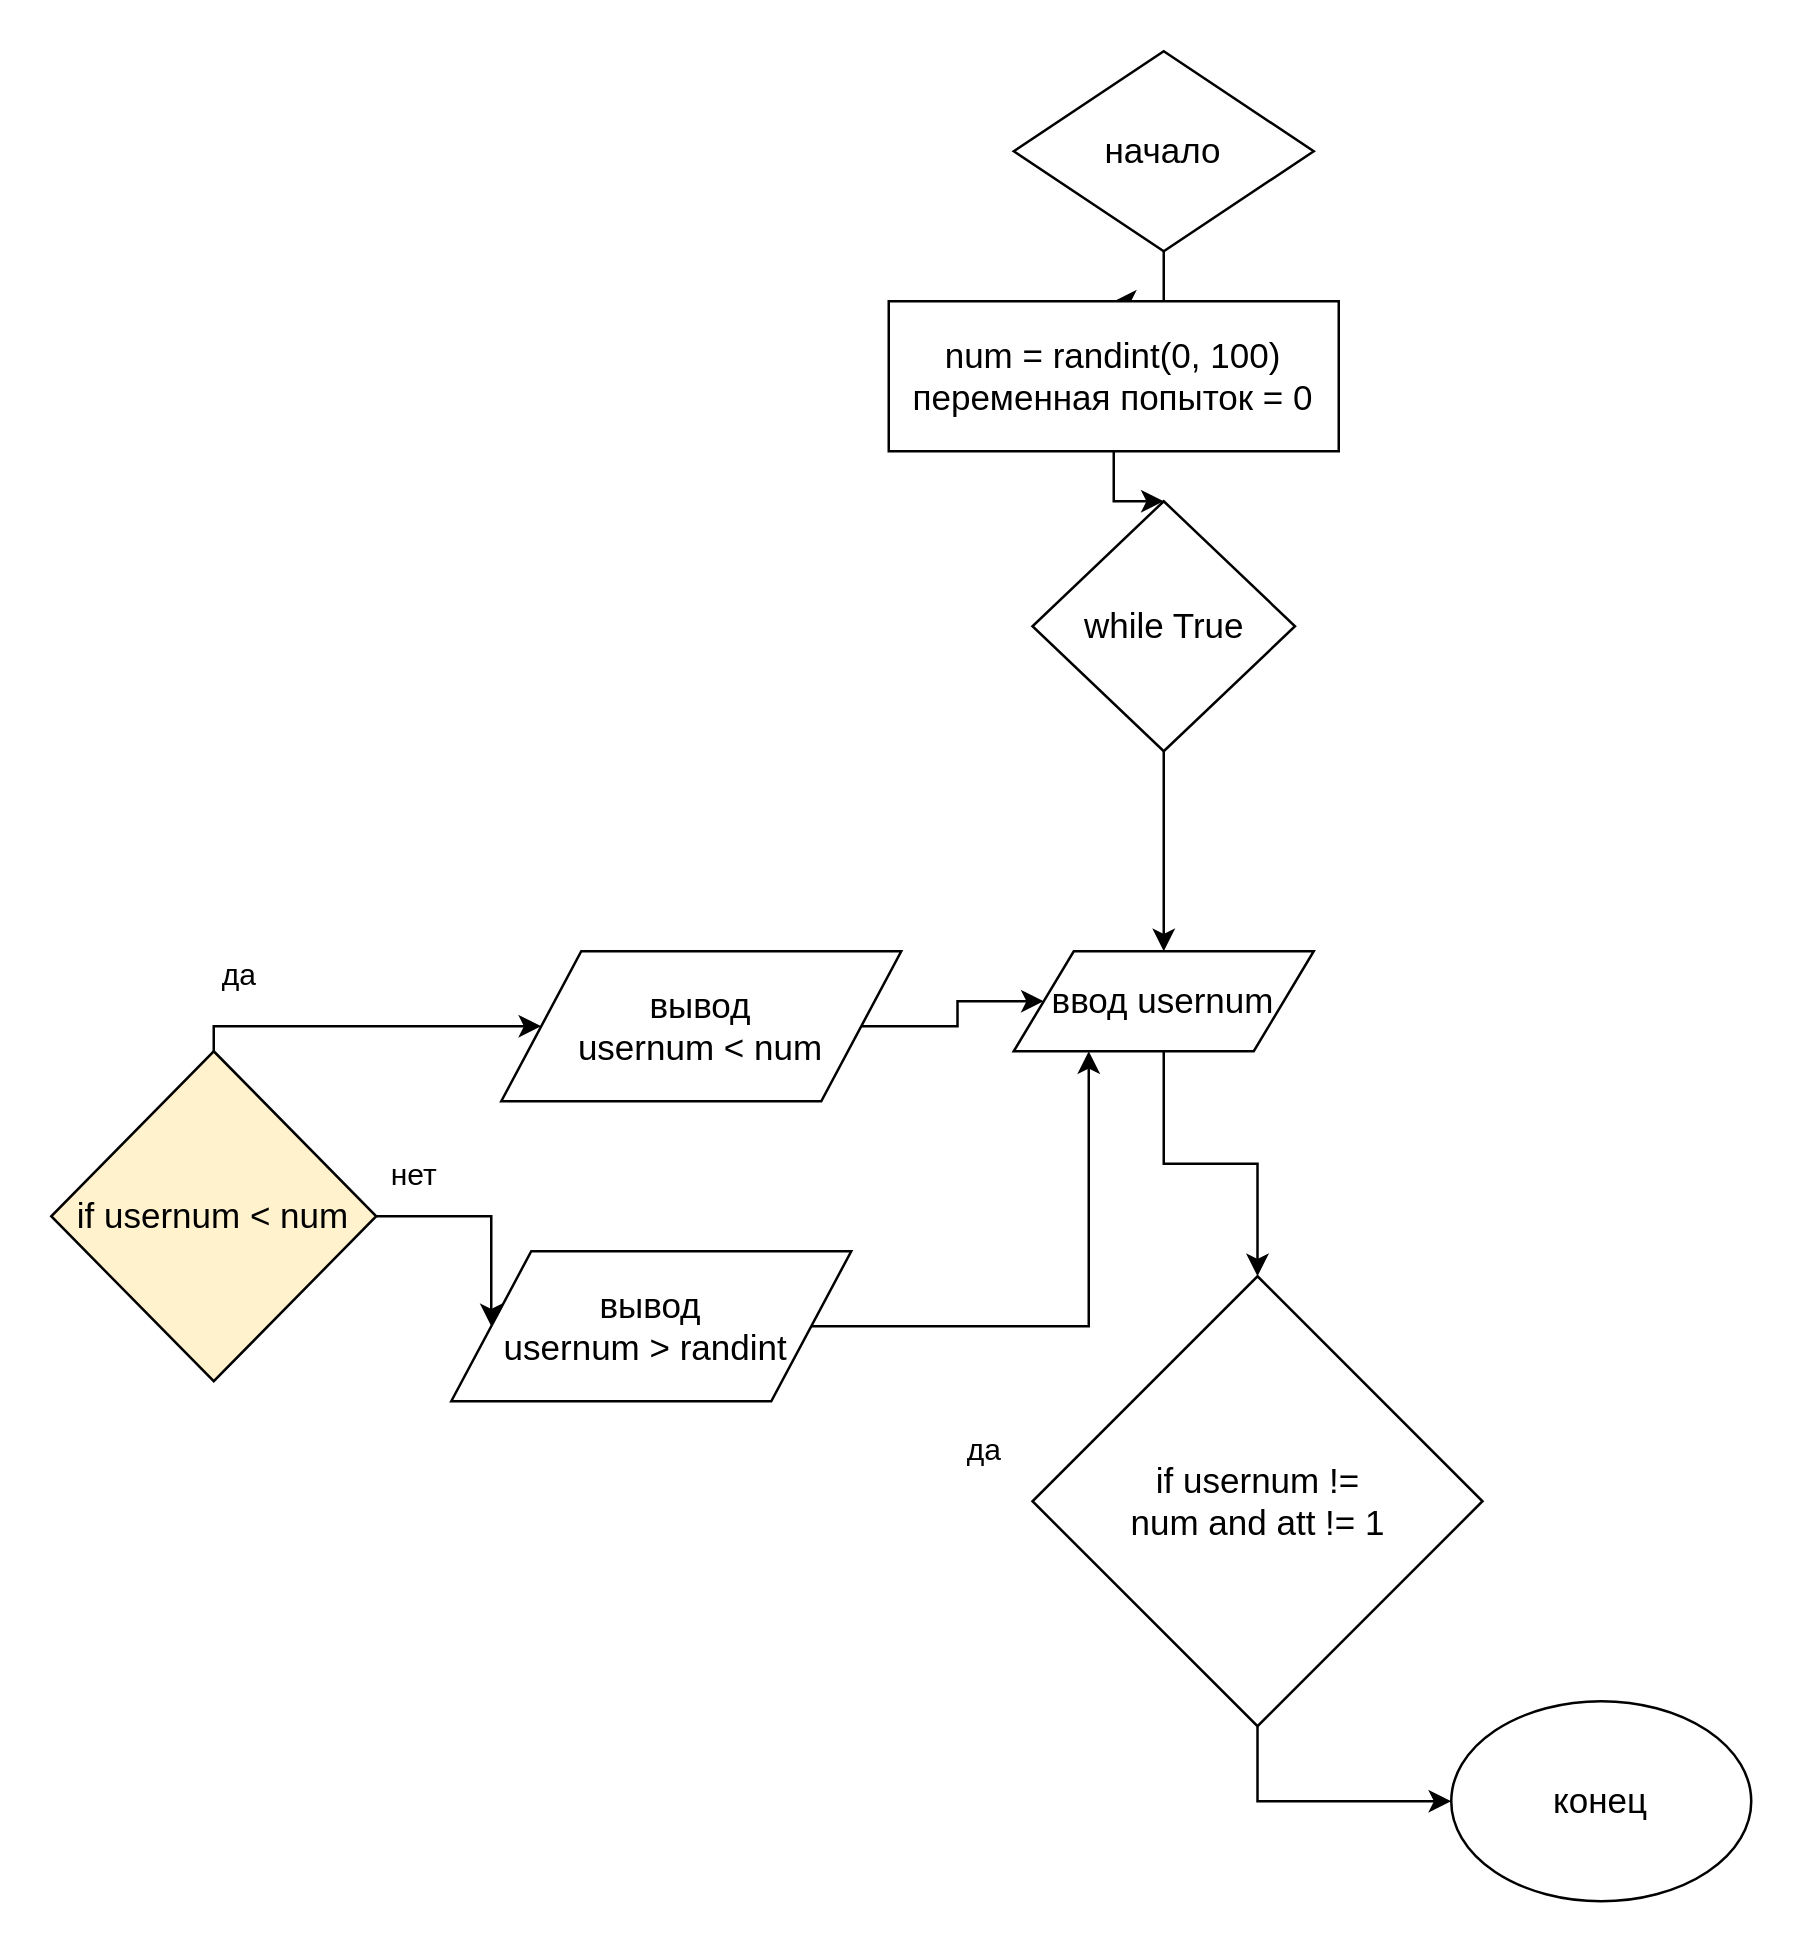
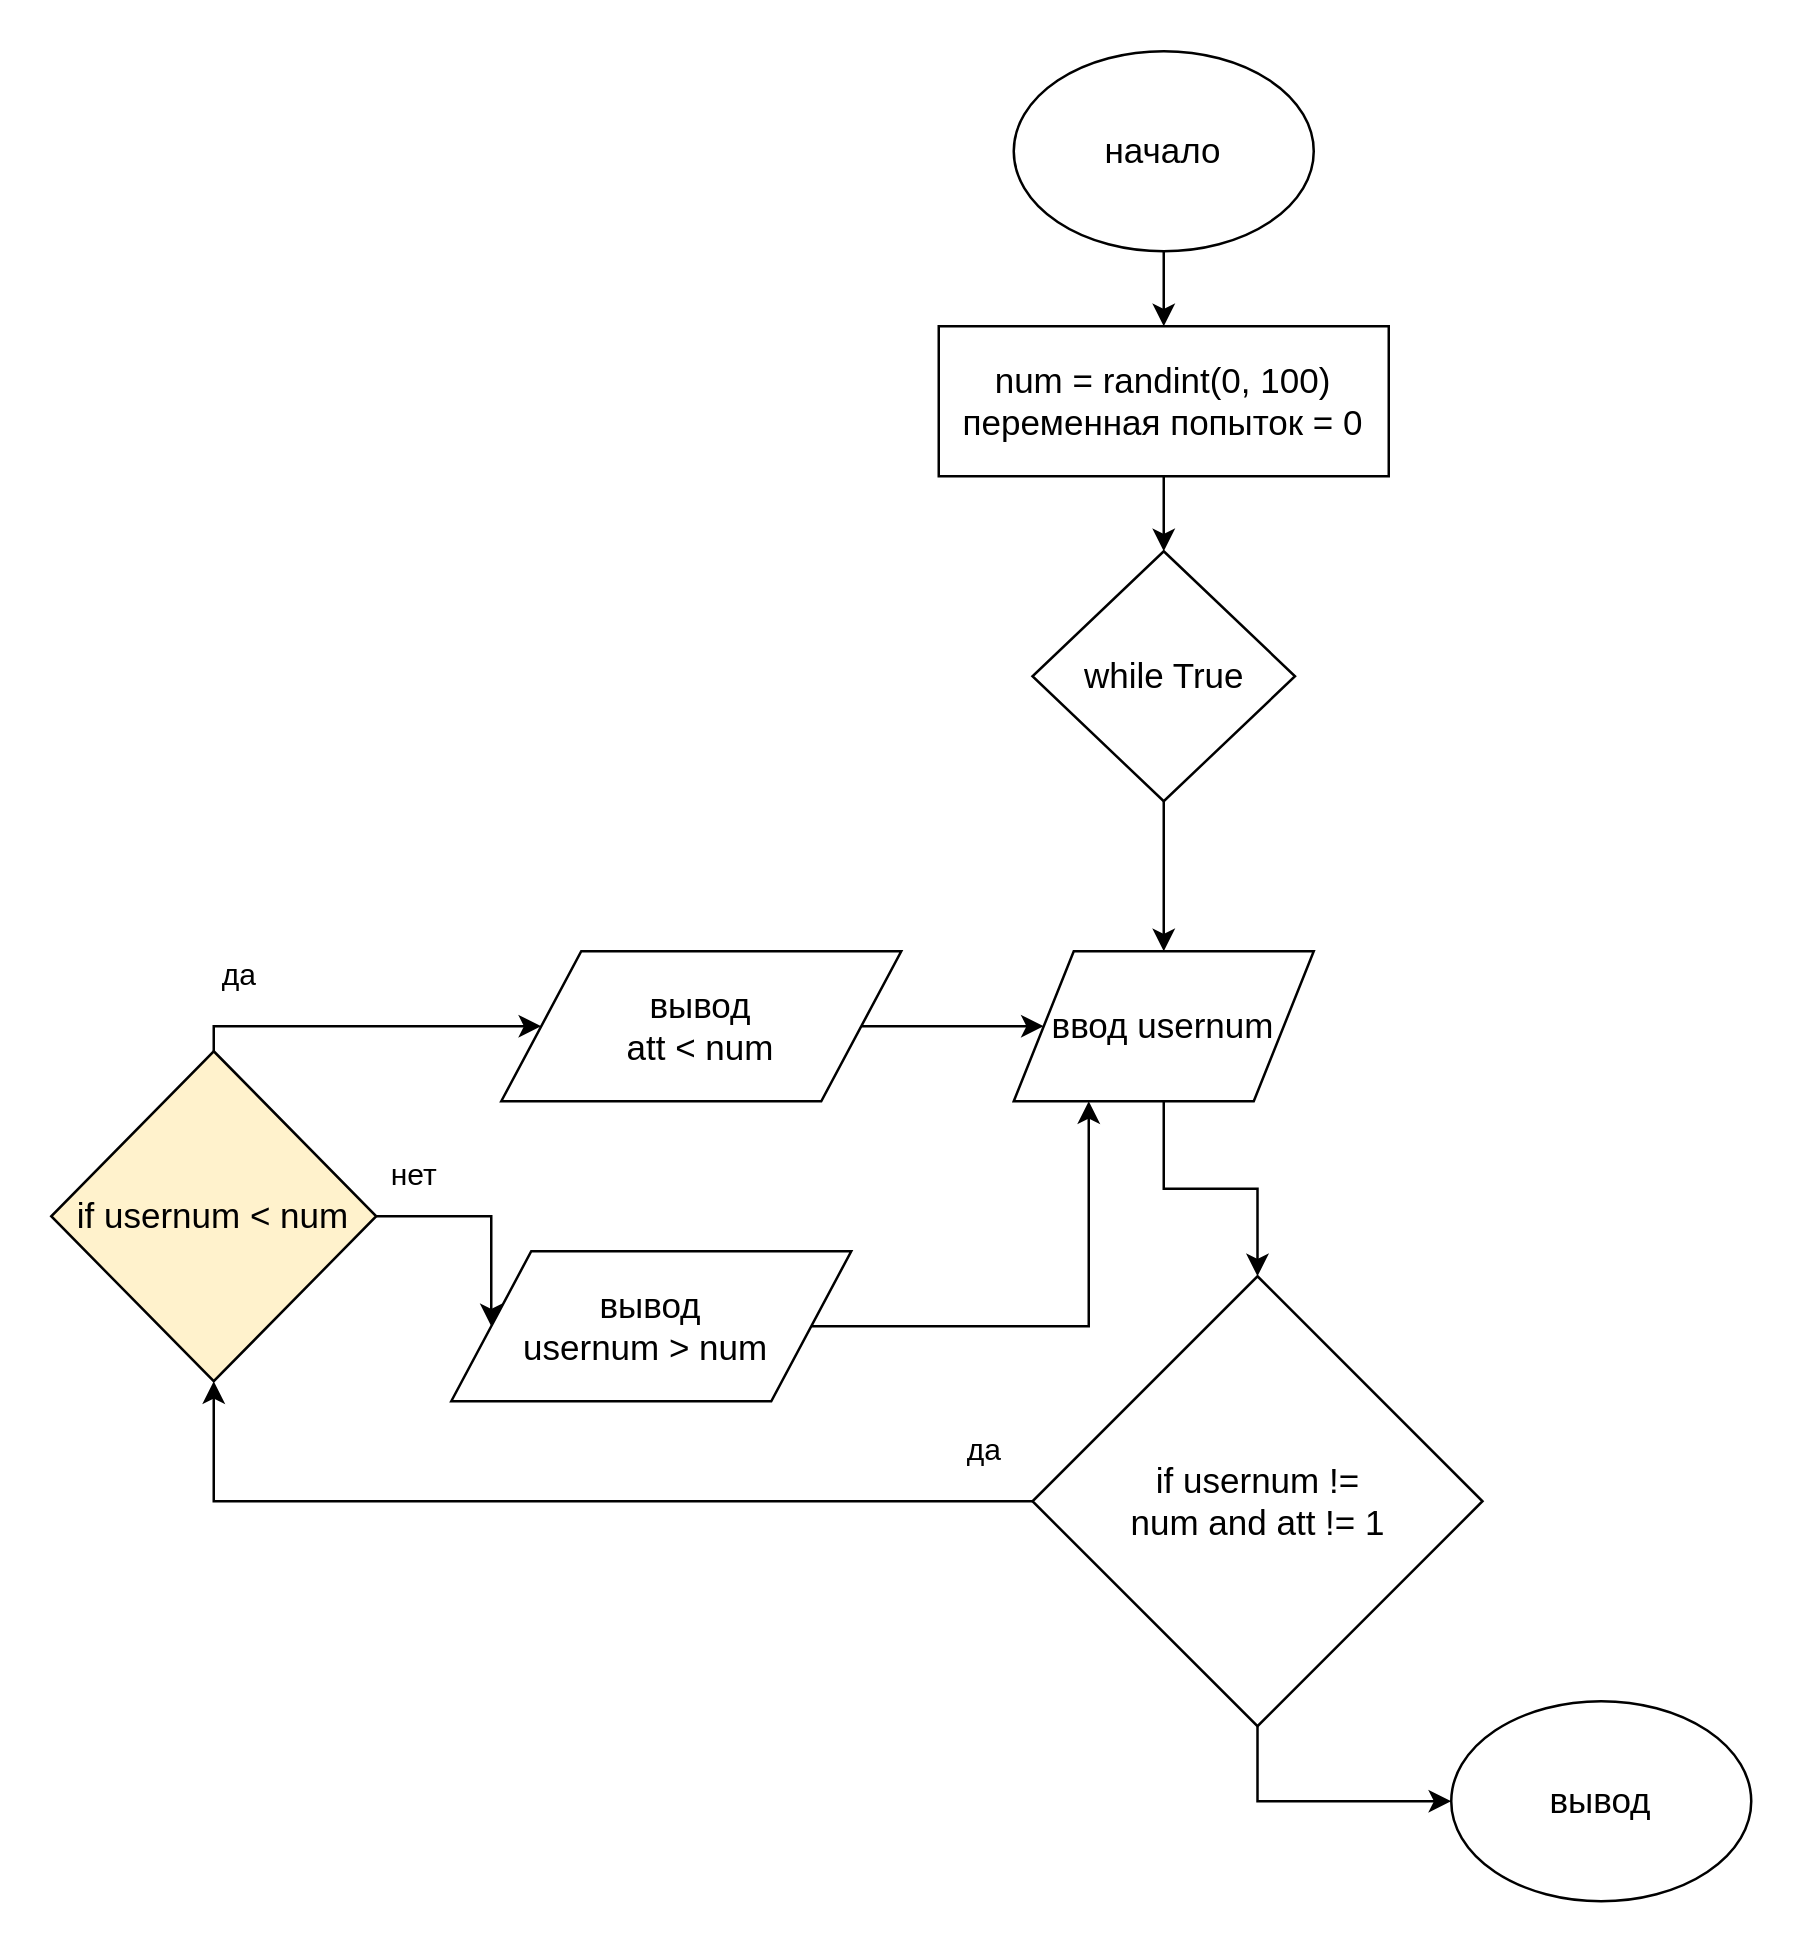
node "начало": shape diamond -> ellipse
node "num = randint(0, 100) переменная попыток = 0": moved (1114, 376) -> (1164, 401)
node "while True": moved (1164, 626) -> (1164, 676)
node "ввод usernum": size 300x100 -> 300x150
node "вывод usernum < num": label "вывод usernum < num" -> "вывод att < num"
node "вывод usernum > randint": label "вывод usernum > randint" -> "вывод usernum > num"
edge "if usernum != num and att != 1" -> "if usernum < num": added
node "конец": label "конец" -> "вывод"
